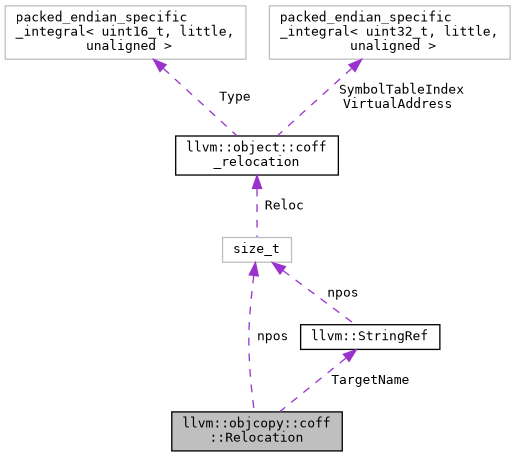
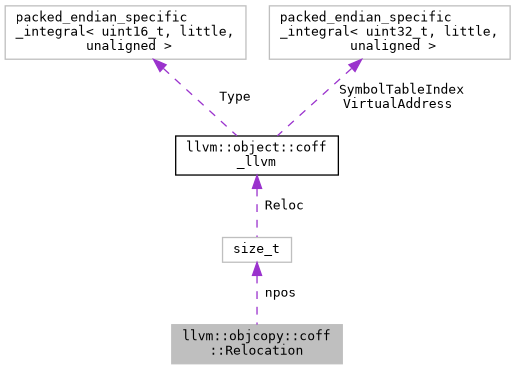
node "llvm::object::coff _relocation": label "llvm::object::coff _relocation" -> "llvm::object::coff _llvm"
node "llvm::StringRef": removed
node "llvm::objcopy::coff ::Relocation": color black -> grey75
